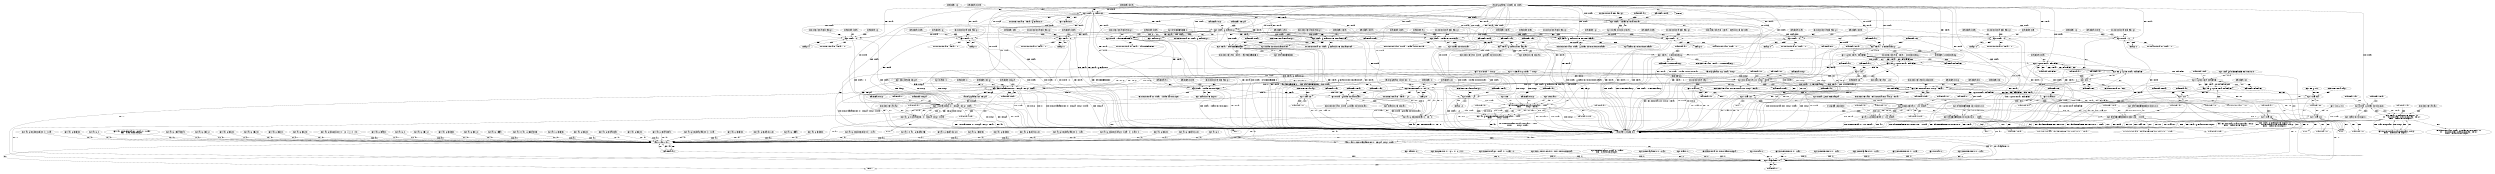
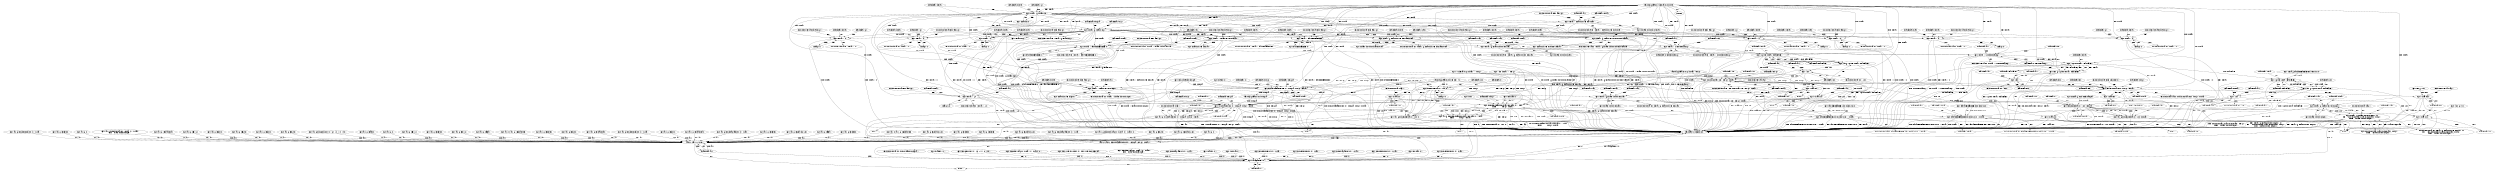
node "(ControlStructure,if (optlen >= sizeof(int)))": removed
edge "(Call,optlen < IP_MSFILTER_SIZE(0))" -> "(Call,IP_MSFILTER_SIZE(0))": added, label "CFG:"
edge "(Call,ip_mroute_opt(optname))" -> "(Call,ip_mroute_setsockopt(sk, optname, optval, optlen))": label "SIZE: optname" -> "DDG: optname"
edge "(Call,ip_mc_msfilter(sk, msf, 0))" -> "(ControlStructure,if (optlen > 40))": now "(Call,optlen > 40)" -> "(ControlStructure,if (optlen > 40))"
node "(JumpTarget,mc_msf_out:)": label "(JumpTarget,mc_msf_out:)" -> "(Block,mc_msf_out:)"
node "(Return,return err;)": label "(Return,return err;)" -> "(Return,return numsrc;)"
